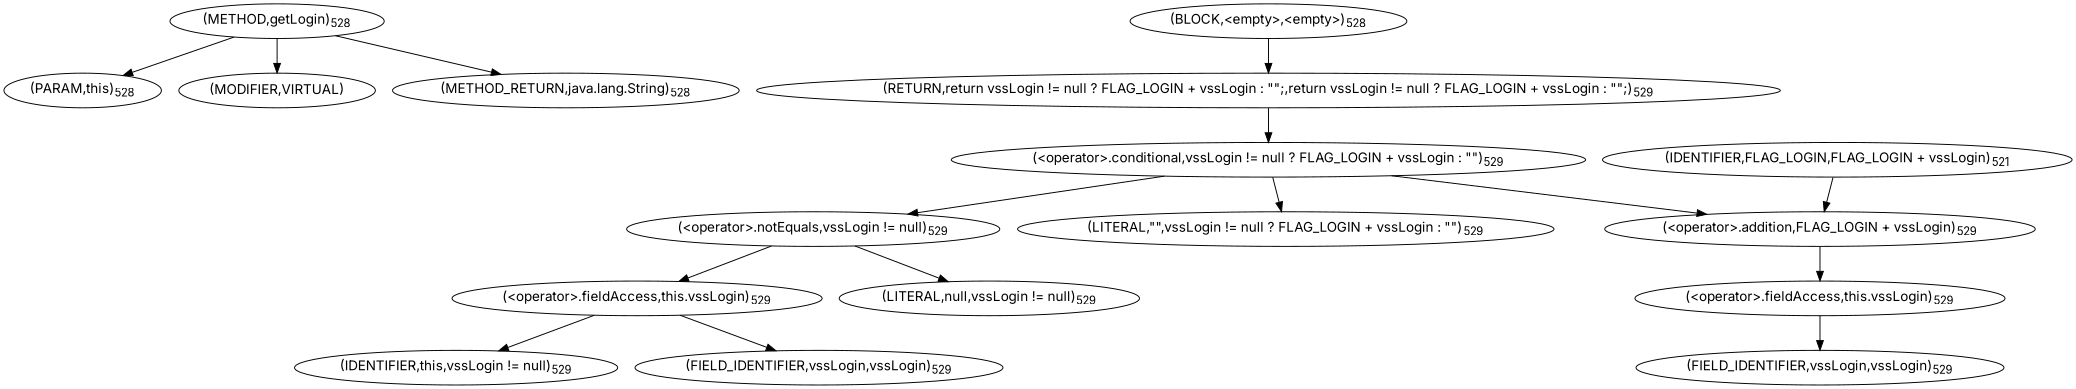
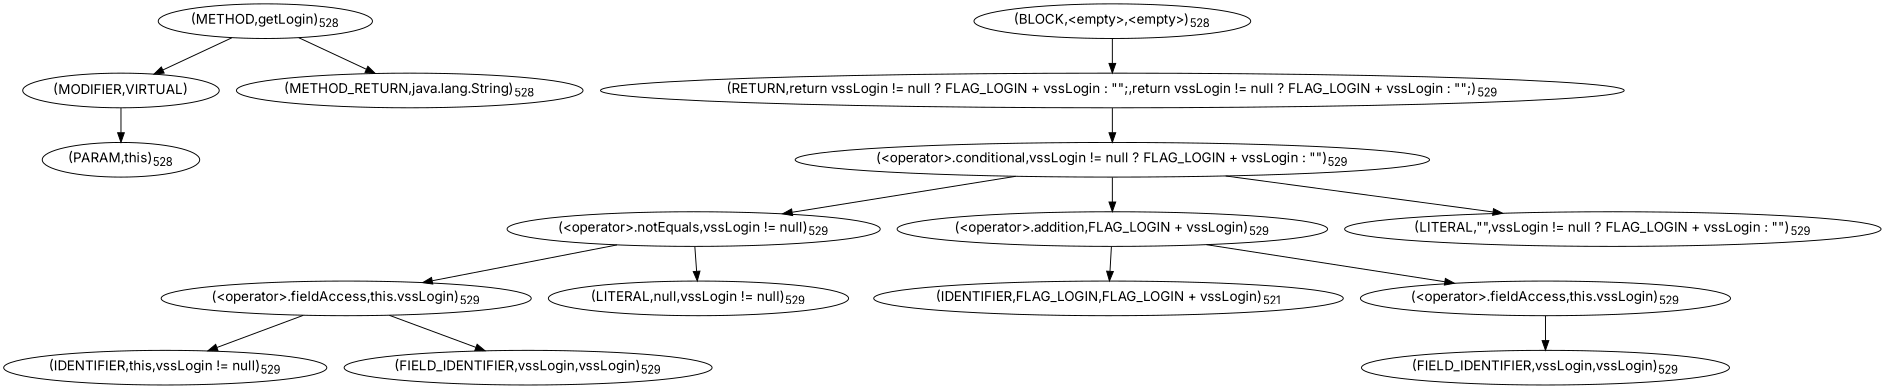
edge "(METHOD,getLogin)" -> "(PARAM,this)": now "(MODIFIER,VIRTUAL)" -> "(PARAM,this)"
edge "(IDENTIFIER,FLAG_LOGIN,FLAG_LOGIN + vssLogin)" -> "(<operator>.addition,FLAG_LOGIN + vssLogin)": reversed
